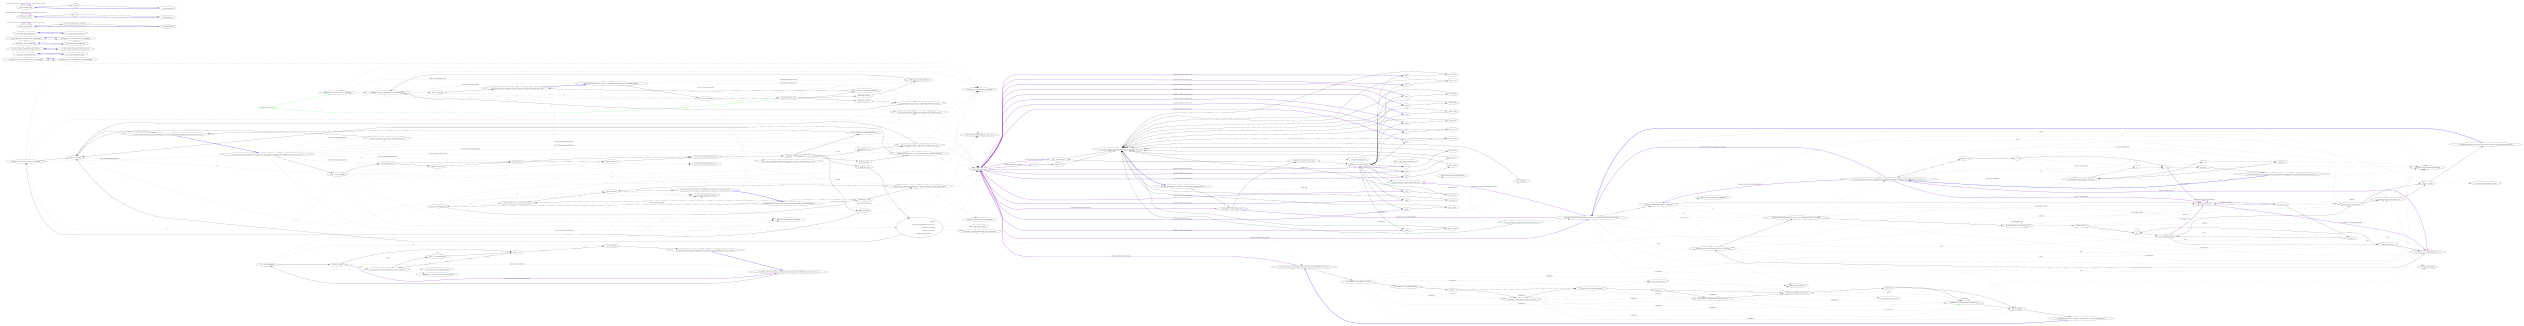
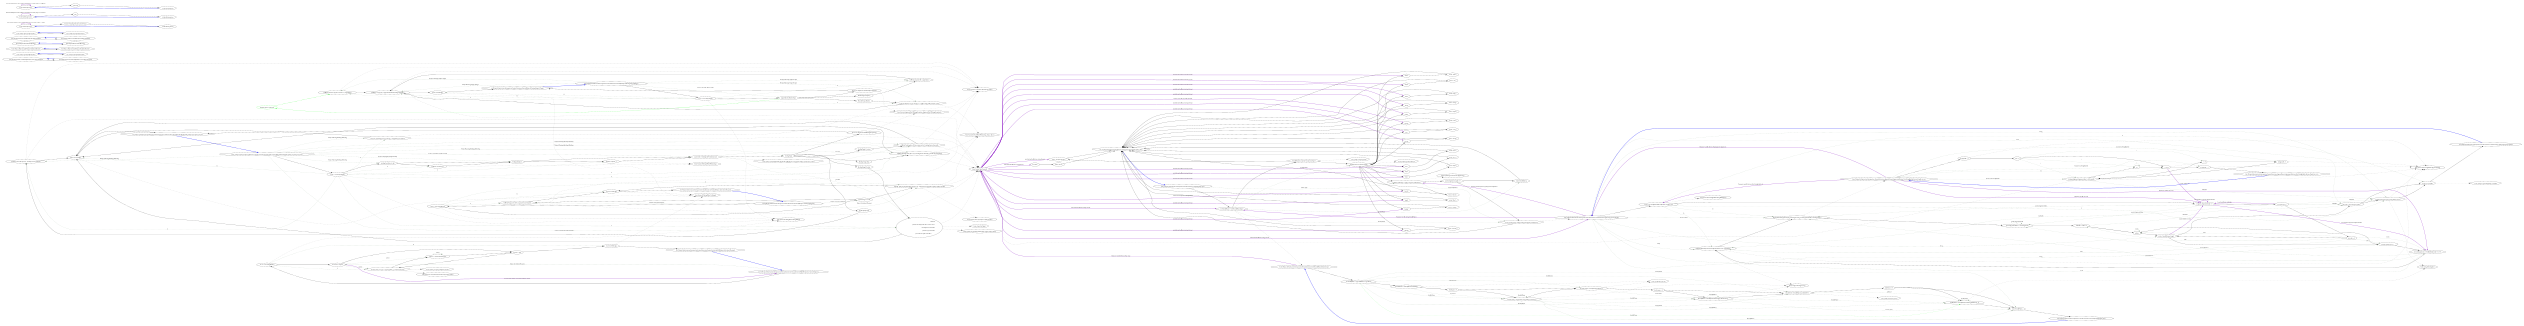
node "genericArguments.Length > 0": added
edge "startIndex = index + 2" -> "sb.Append(friendlyName.Substring(startIndex))": now "sb.Append(genericArguments[start + i].Format())" -> "sb.Append(friendlyName.Substring(startIndex))"
